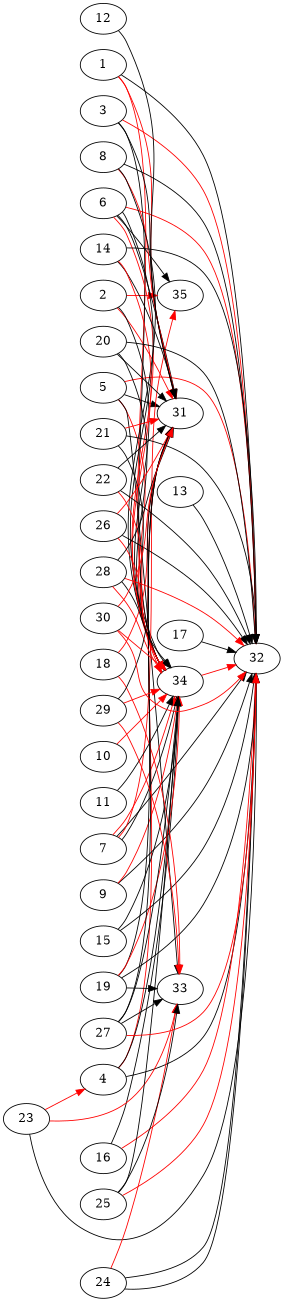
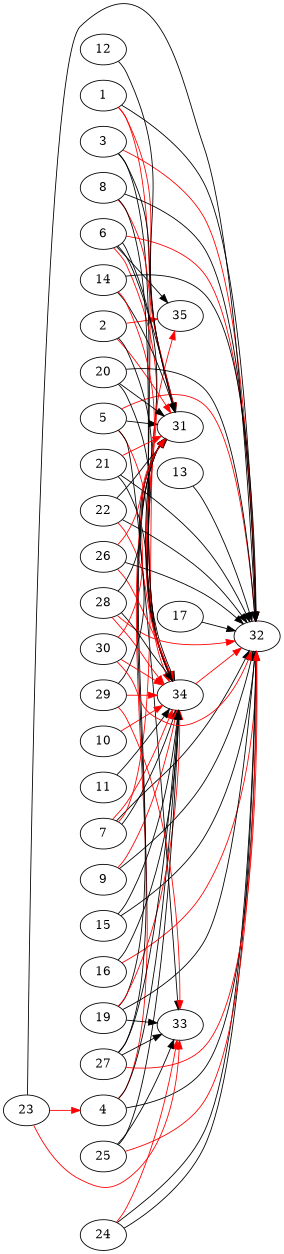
node "18": removed
